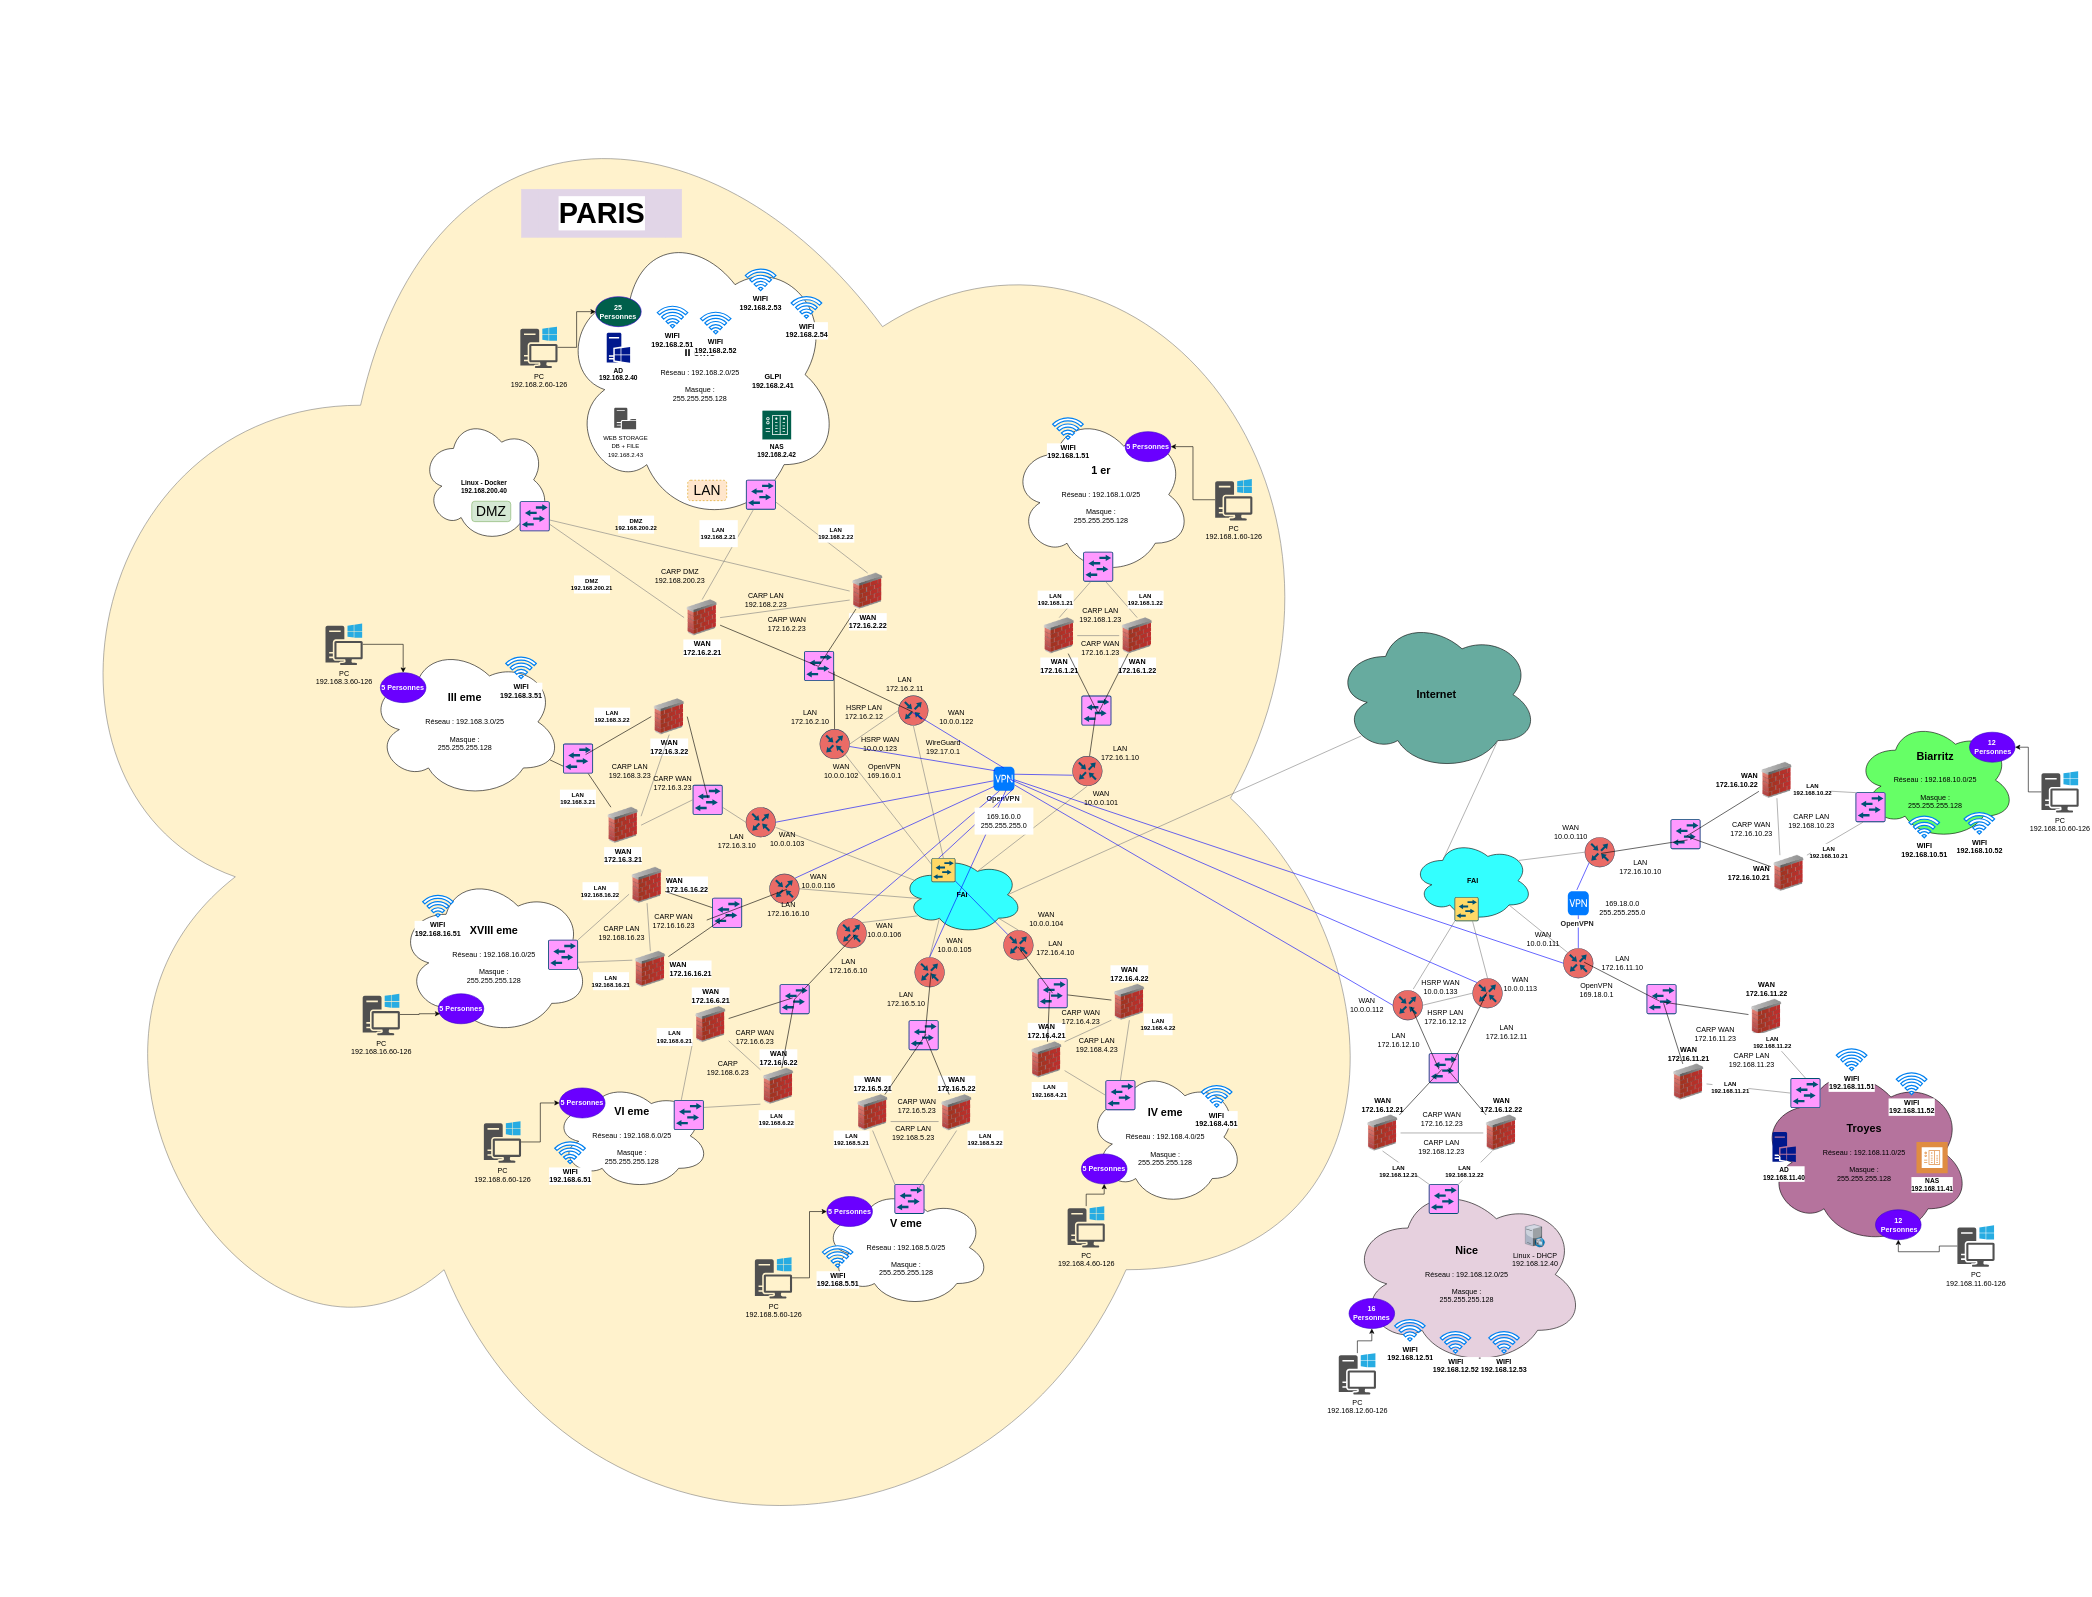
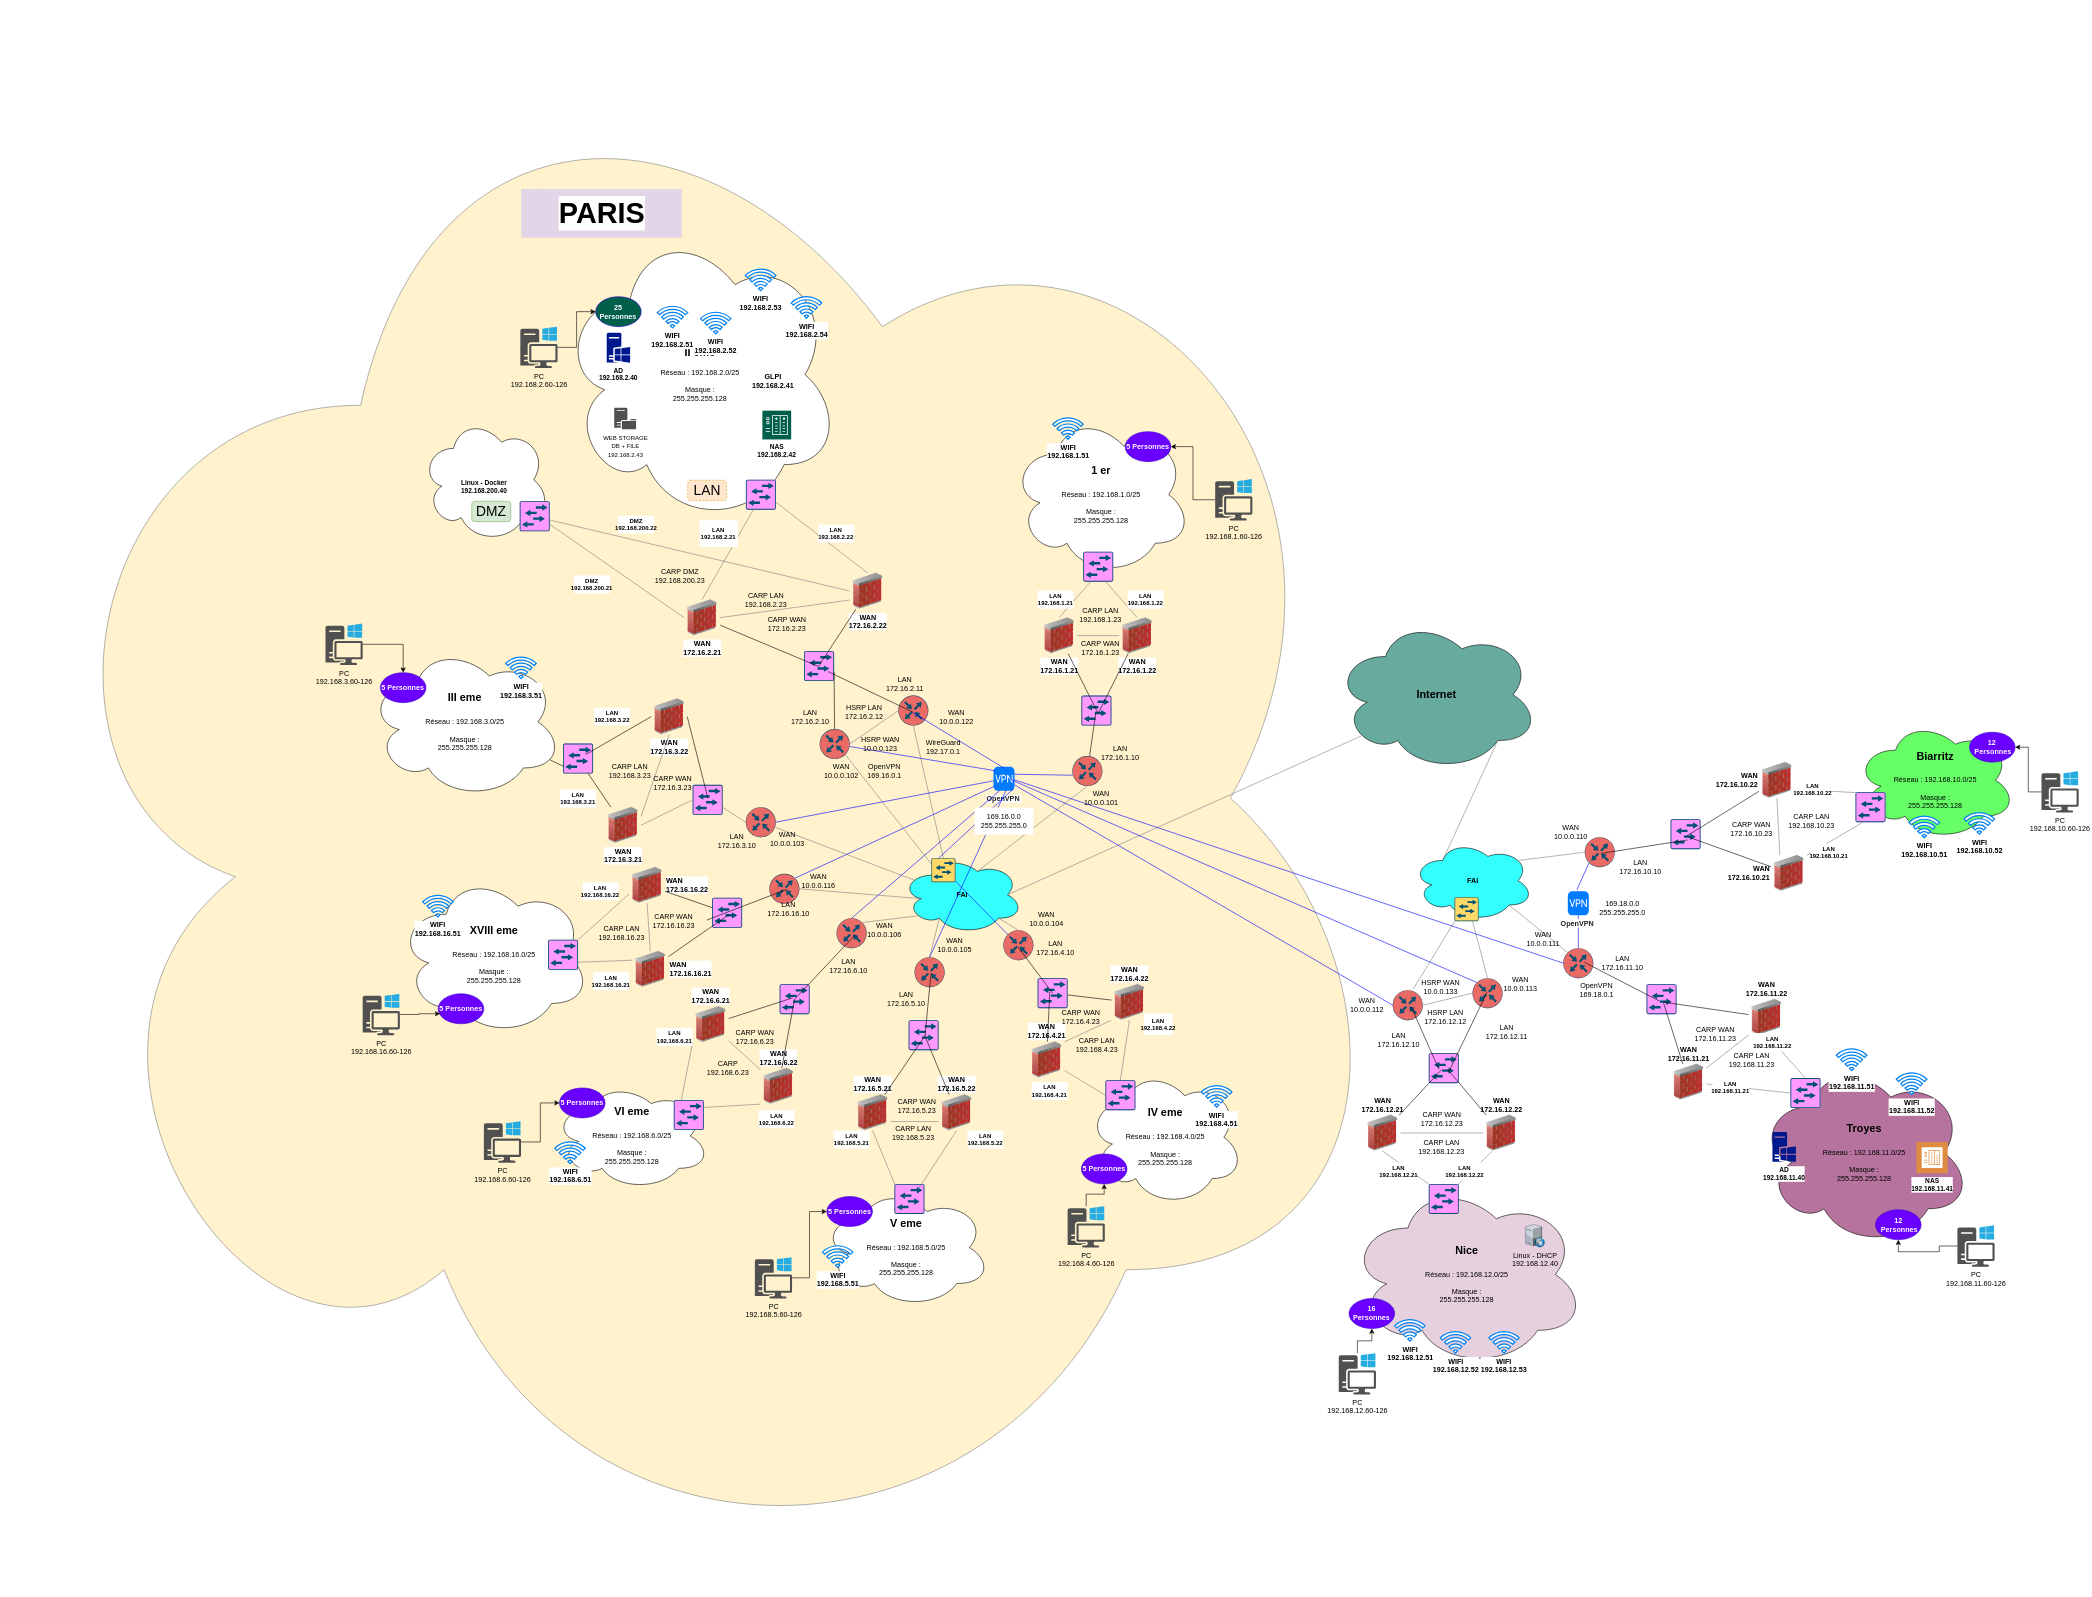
edge "WAN 172.16.11.22" -- "WAN 172.16.11.21": added
